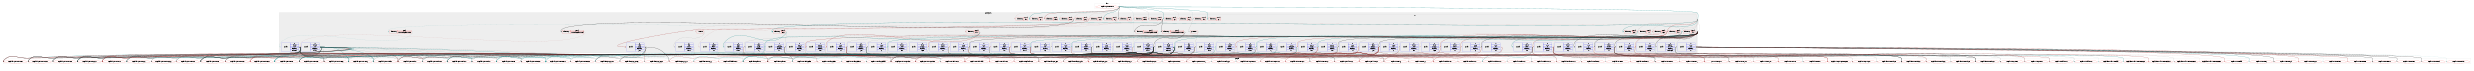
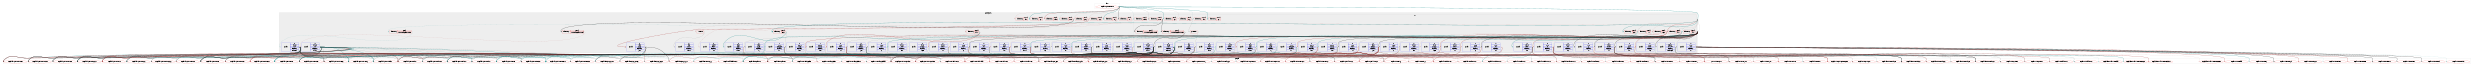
node "portage://sys-portage/libselinux-3.2": label "portage://sys-portage/libselinux-3.2" -> "portage://sys-libs/libselinux-3.2"
node "portage://dev-libs/libs-3.0.1": label "portage://dev-libs/libs-3.0.1" -> "portage://dev-libs/openssl-3.0.1"
node "portage://sec-policy/selinux-sssd-2.20210203-r1": removed
